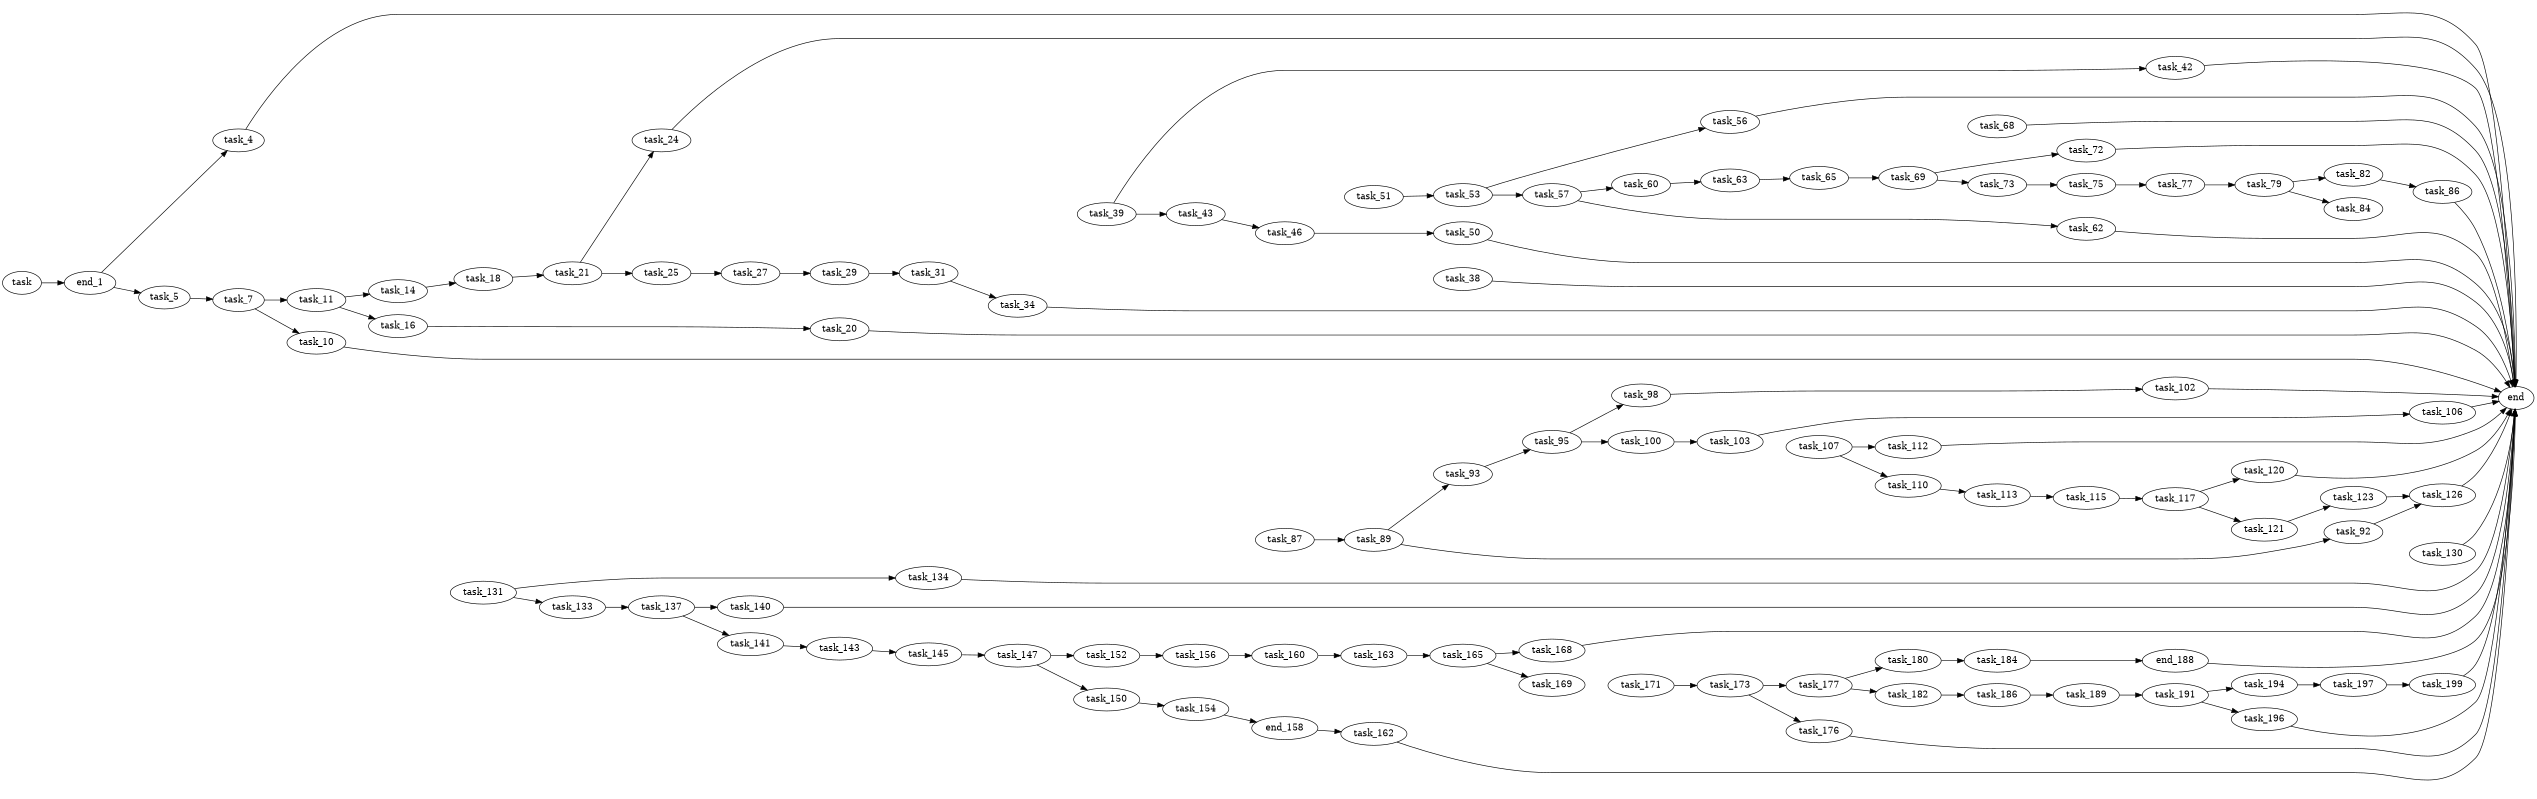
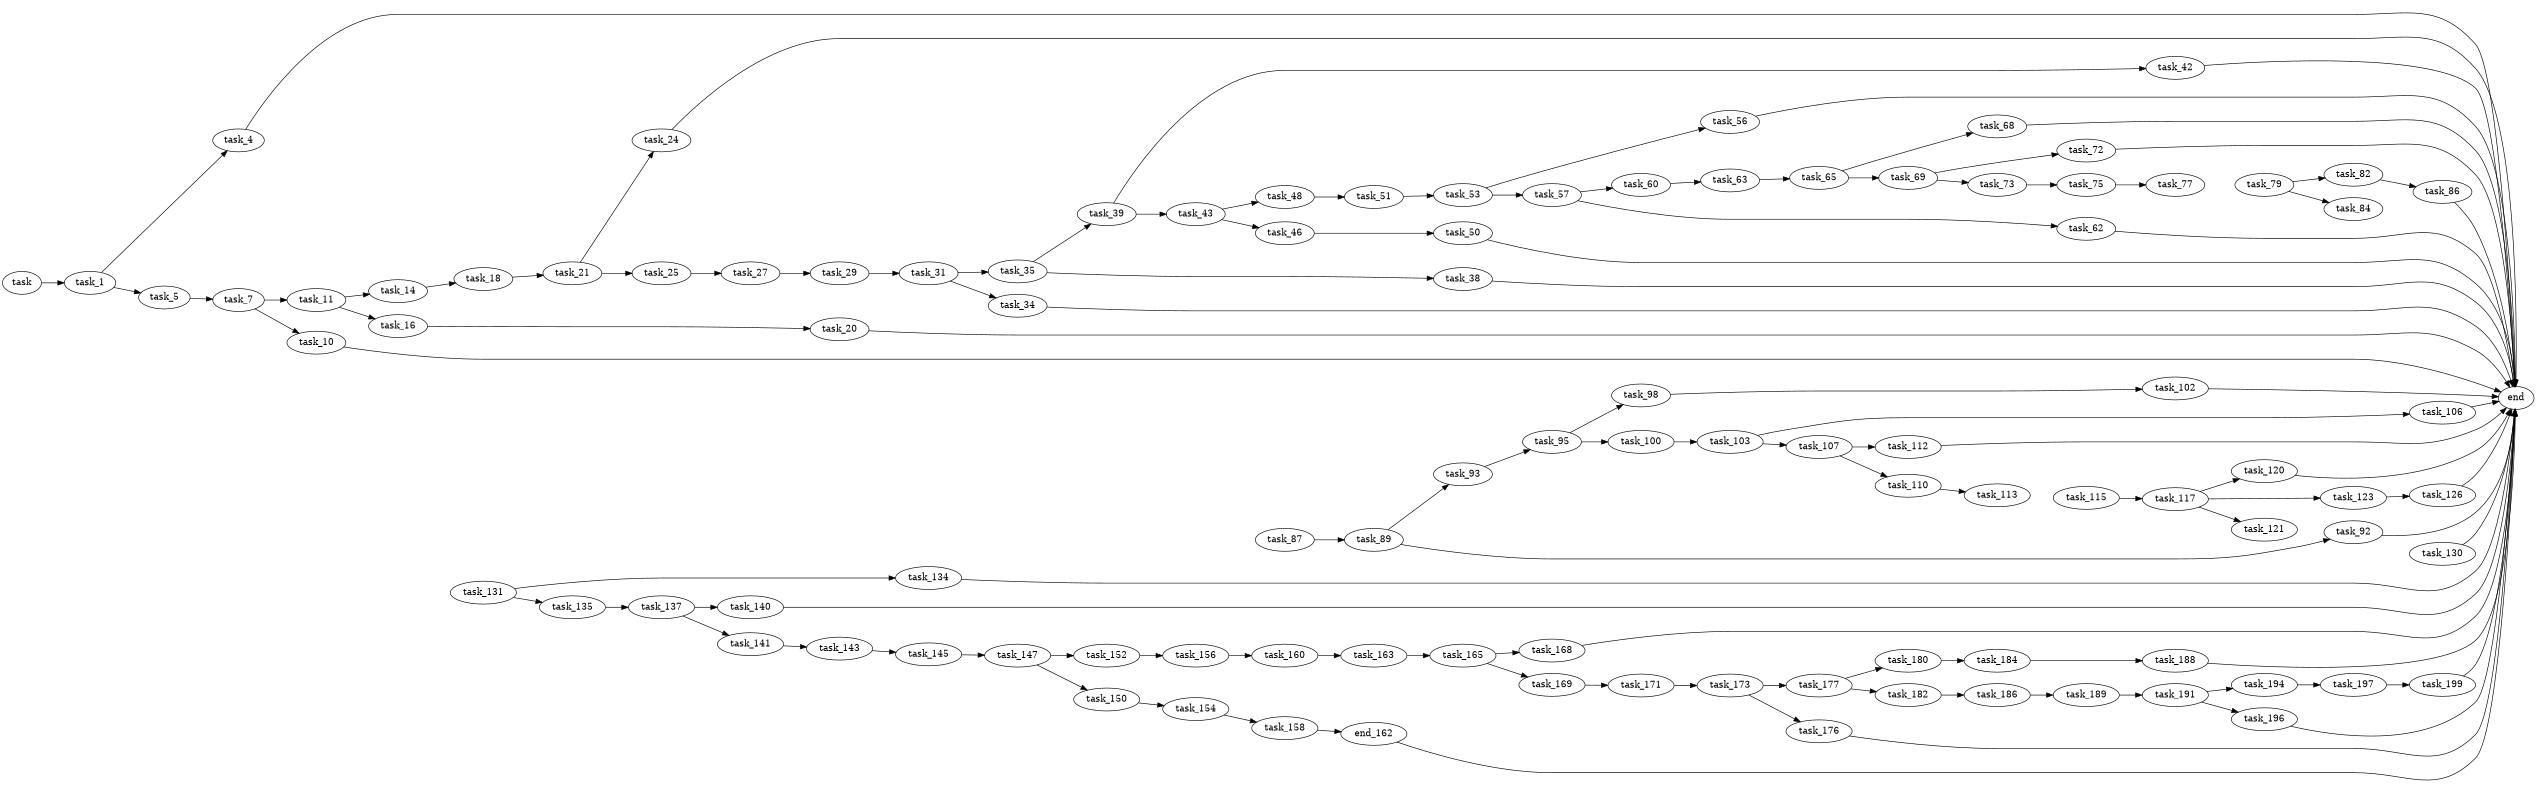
edge "task_65" -> "task_68": added
edge "task_77" -> "task_79": removed
node "task_48": added
node "task_35": added
node "end_1": label "end_1" -> "task_1"
edge "task_103" -> "task_107": added
edge "task_113" -> "task_115": removed
edge "task_121" -> "task_123": now "task_117" -> "task_123"
edge "task_92" -> "task_126": now "task_92" -> "end"
node "task_133": label "task_133" -> "task_135"
node "end_188": label "end_188" -> "task_188"
edge "task_169" -> "task_171": added
node "end_158": label "end_158" -> "task_158"
node "task_162": label "task_162" -> "end_162"
